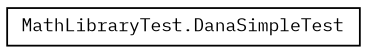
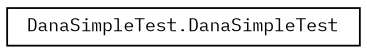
node "MathLibraryTest.DanaSimpleTest": label "MathLibraryTest.DanaSimpleTest" -> "DanaSimpleTest.DanaSimpleTest"
